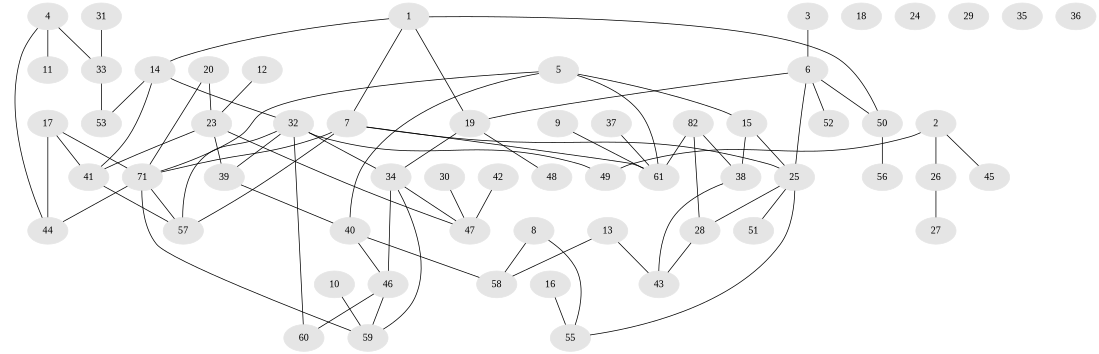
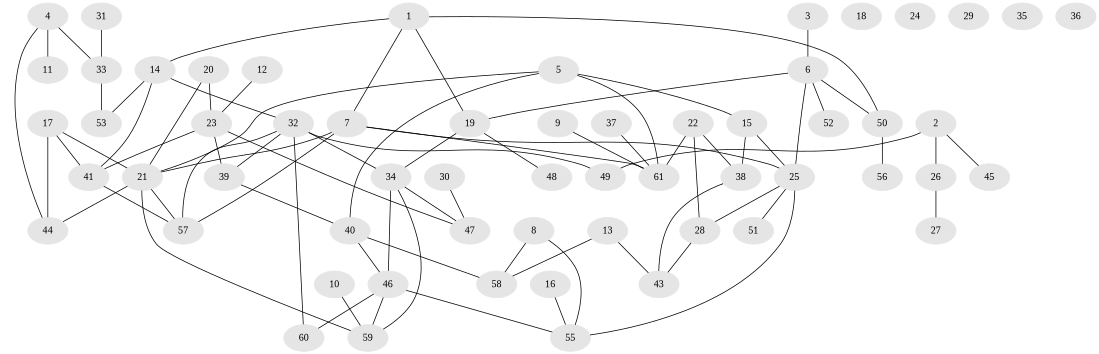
node "82": label "82" -> "22"
node "71": label "71" -> "21"
node "42": removed
edge "46" -- "55": added
